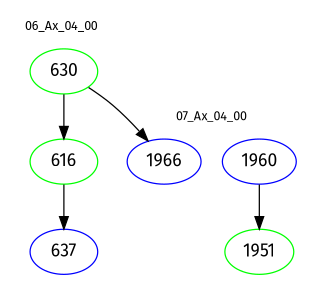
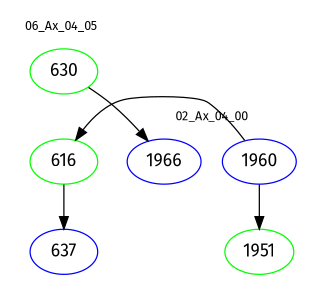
cluster "06_Ax_04_00": label "06_Ax_04_00" -> "06_Ax_04_05"
edge "630" -> "616": now "1960" -> "616"
cluster "07_Ax_04_00": label "07_Ax_04_00" -> "02_Ax_04_00"
